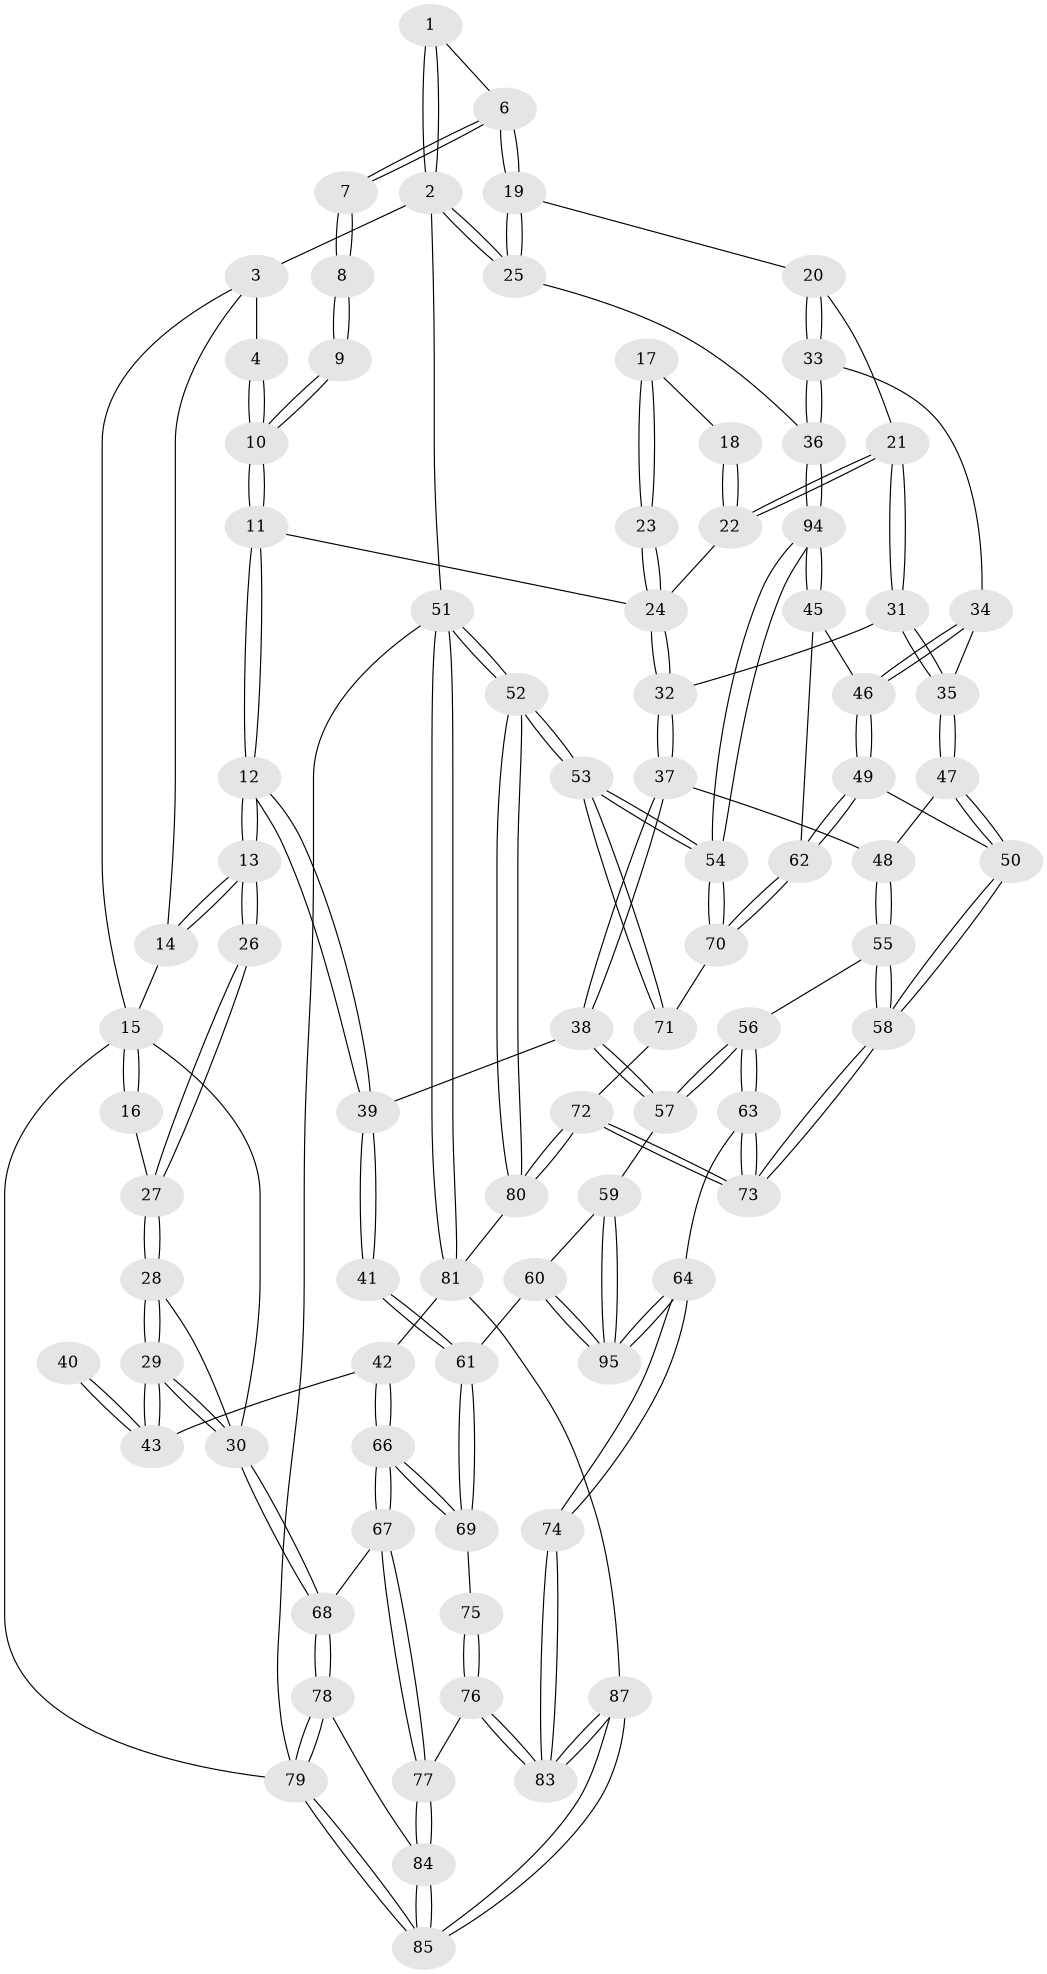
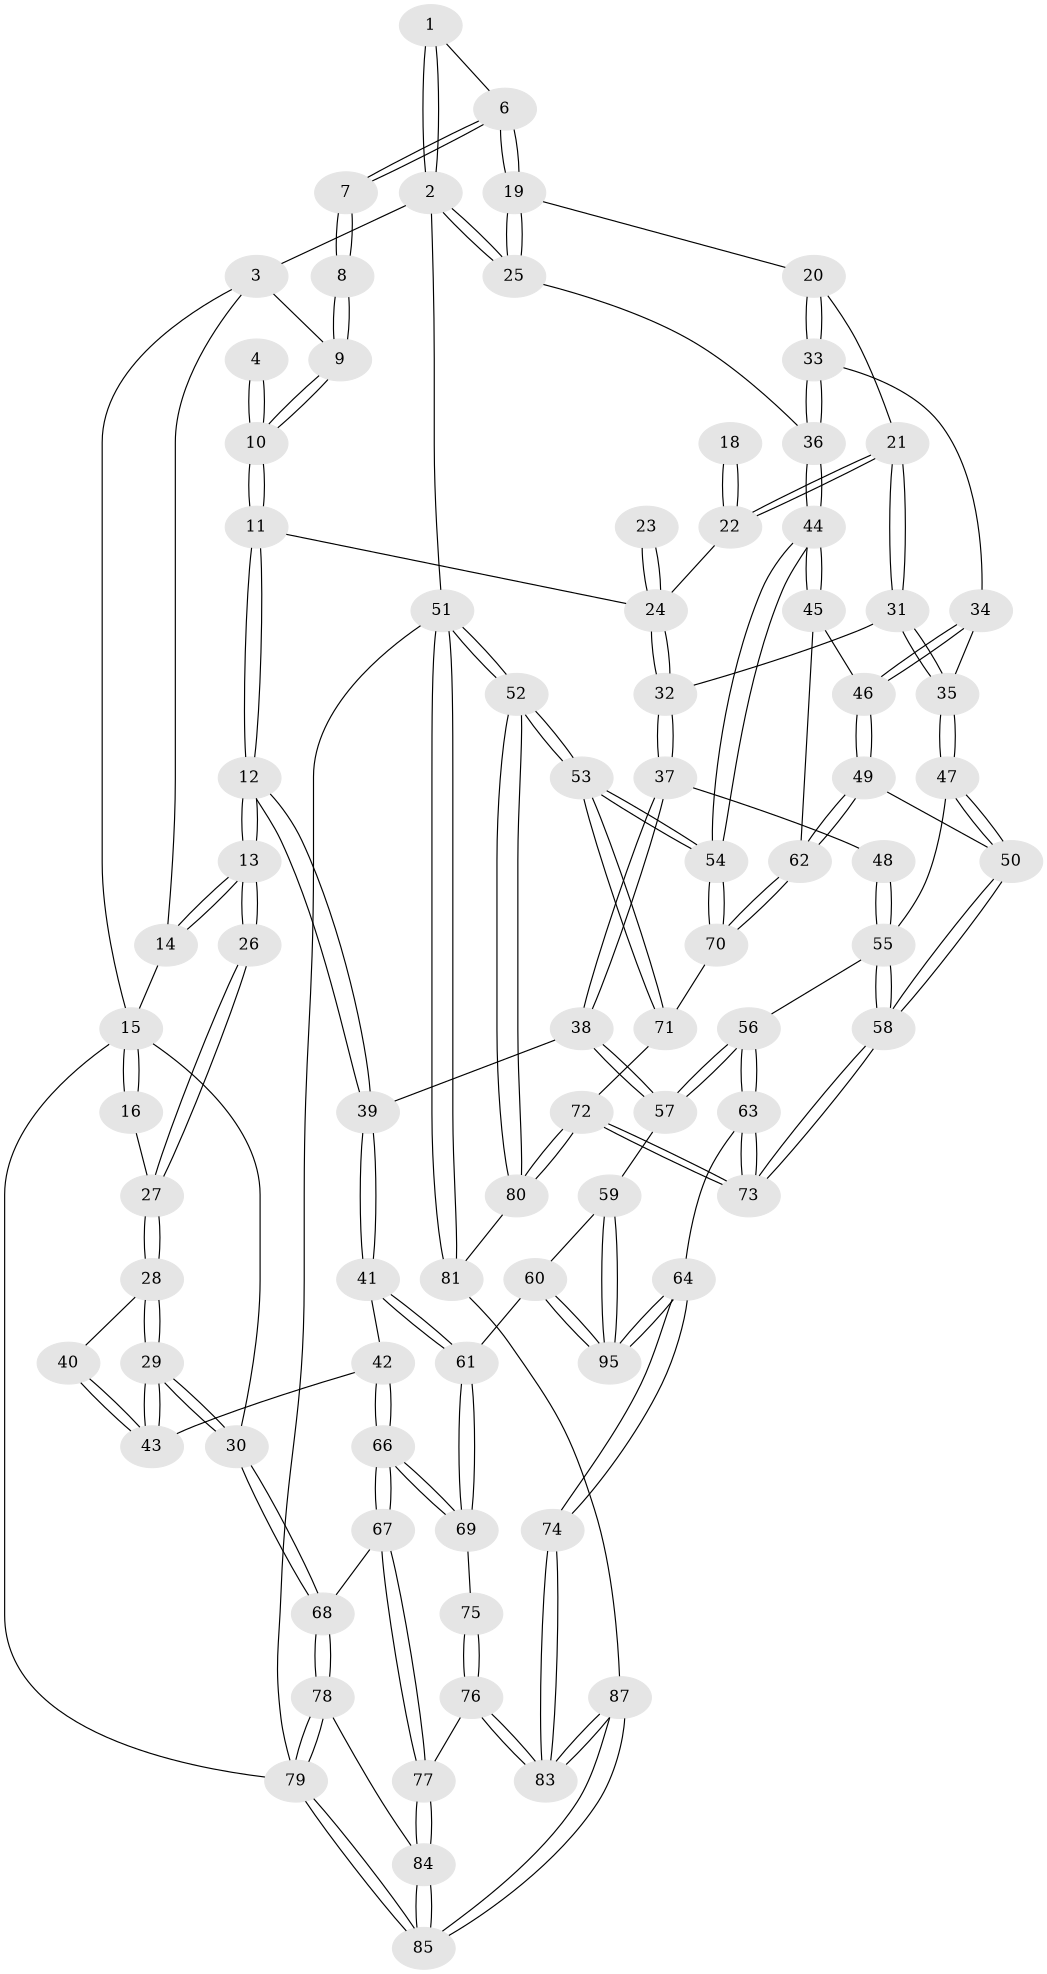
edge "3" -- "4": now "3" -- "9"
node "17": removed
node "94": label "94" -> "44"
edge "47" -- "48": now "47" -- "55"
edge "81" -- "42": now "41" -- "42"
edge "28" -- "30": now "28" -- "40"
